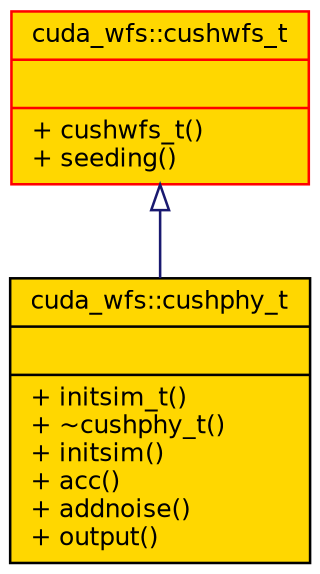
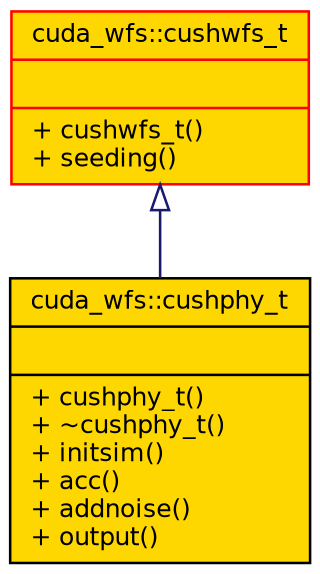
node "cuda_wfs::cushphy_t": text "+ initsim_t()" -> "+ cushphy_t()"
